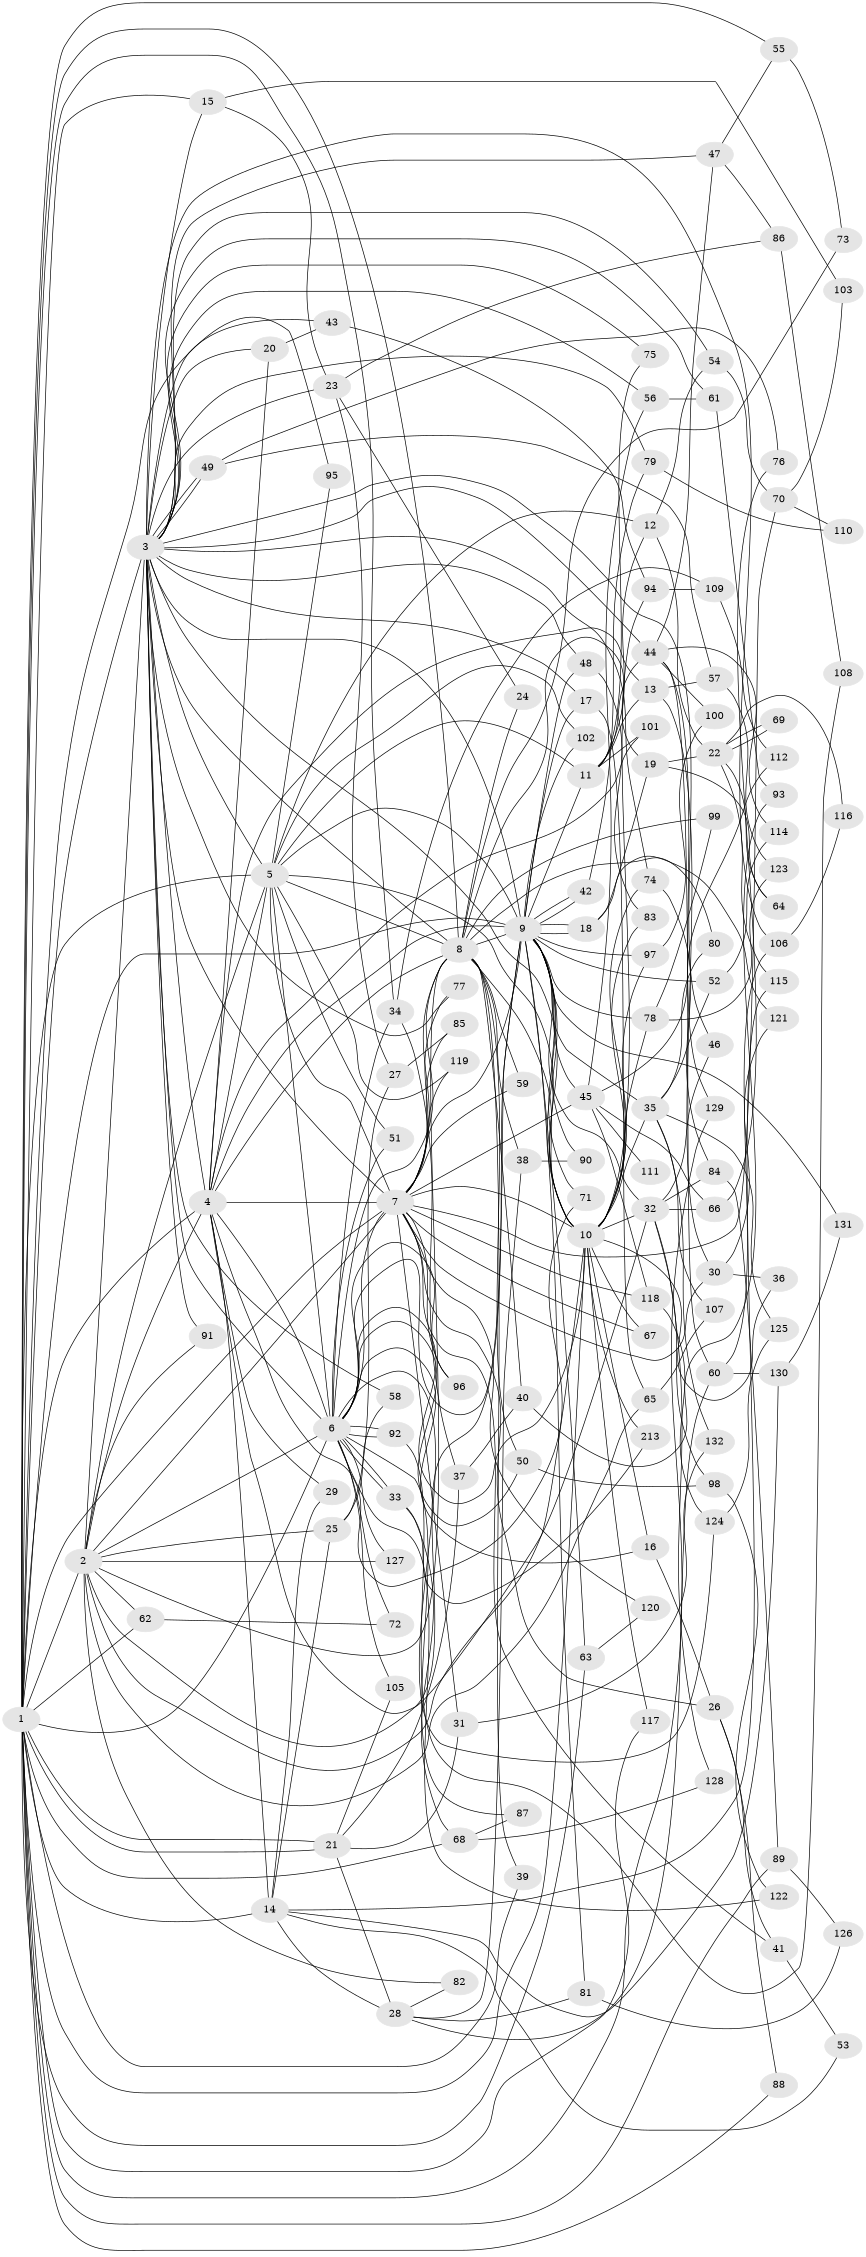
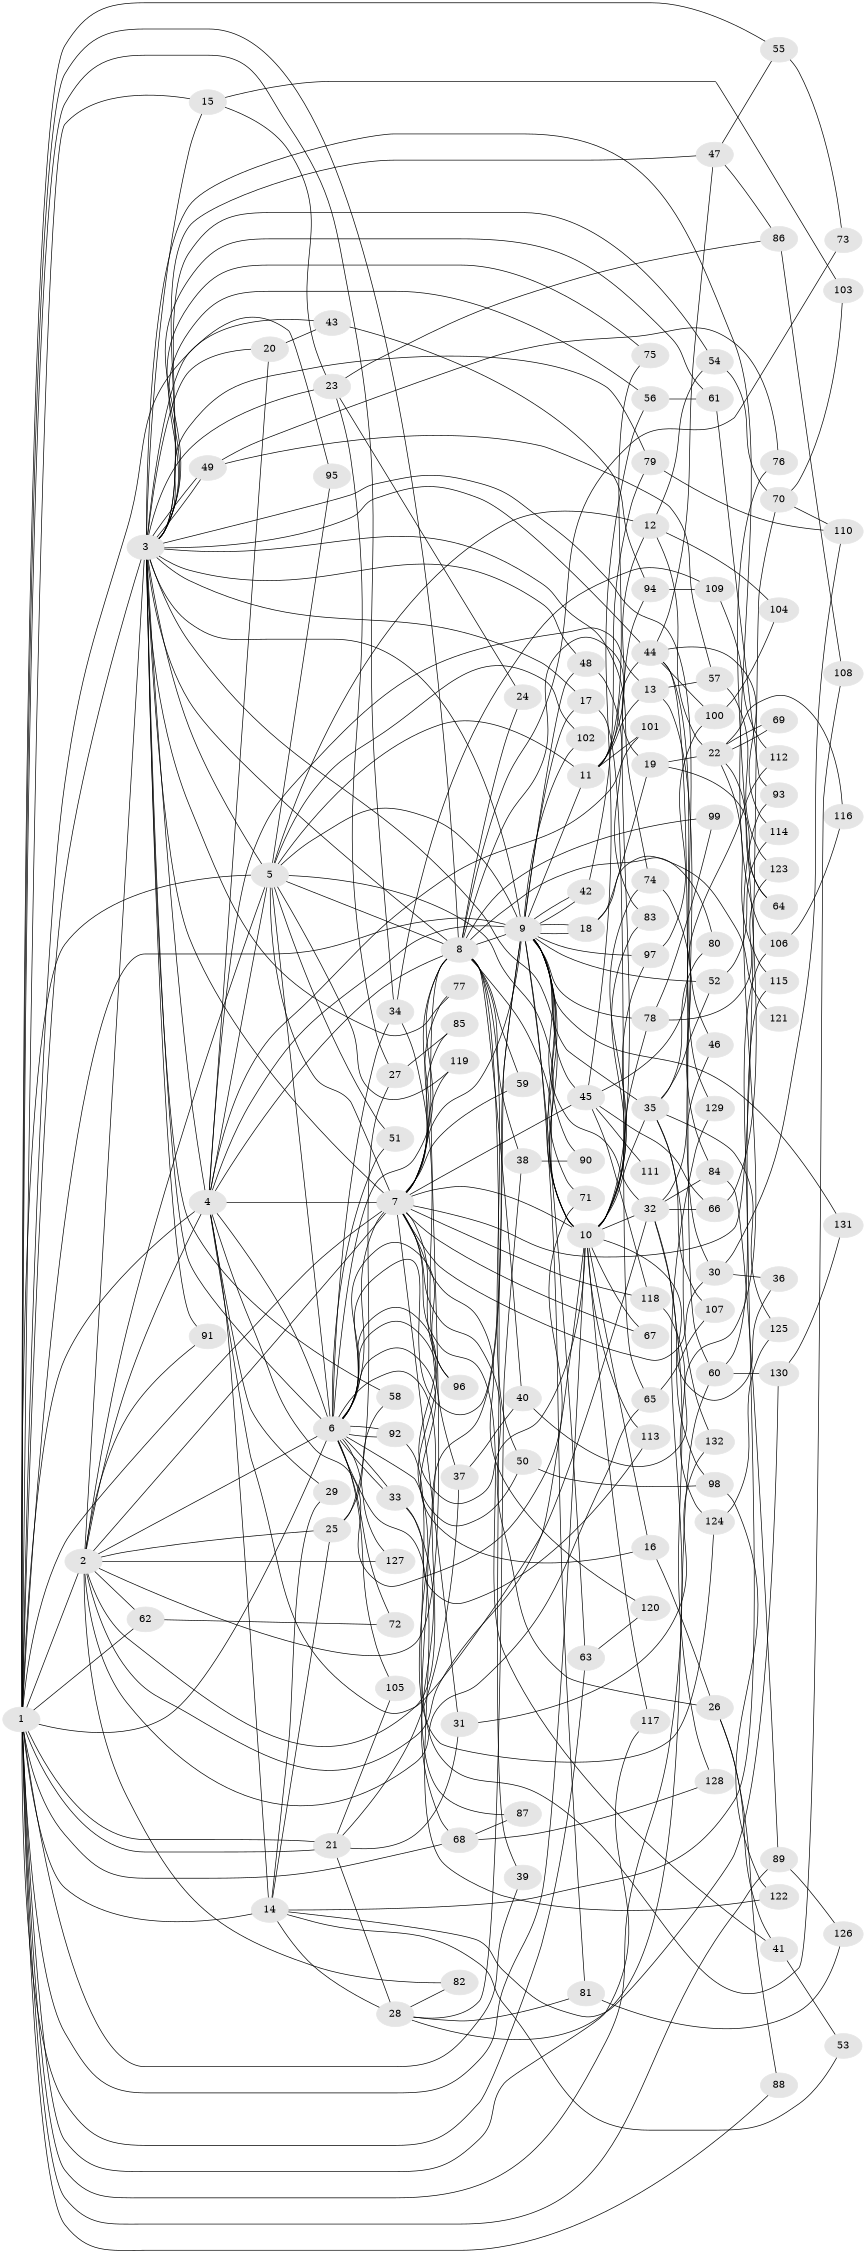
node "104": added
edge "121" -- "30": now "110" -- "30"
node "213": label "213" -> "113"
